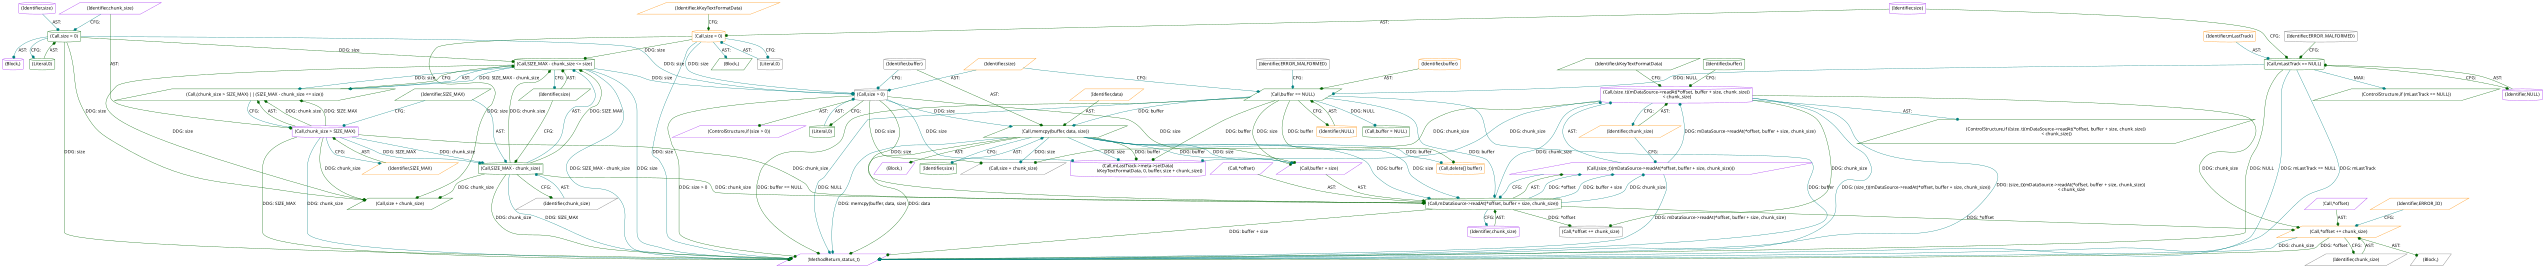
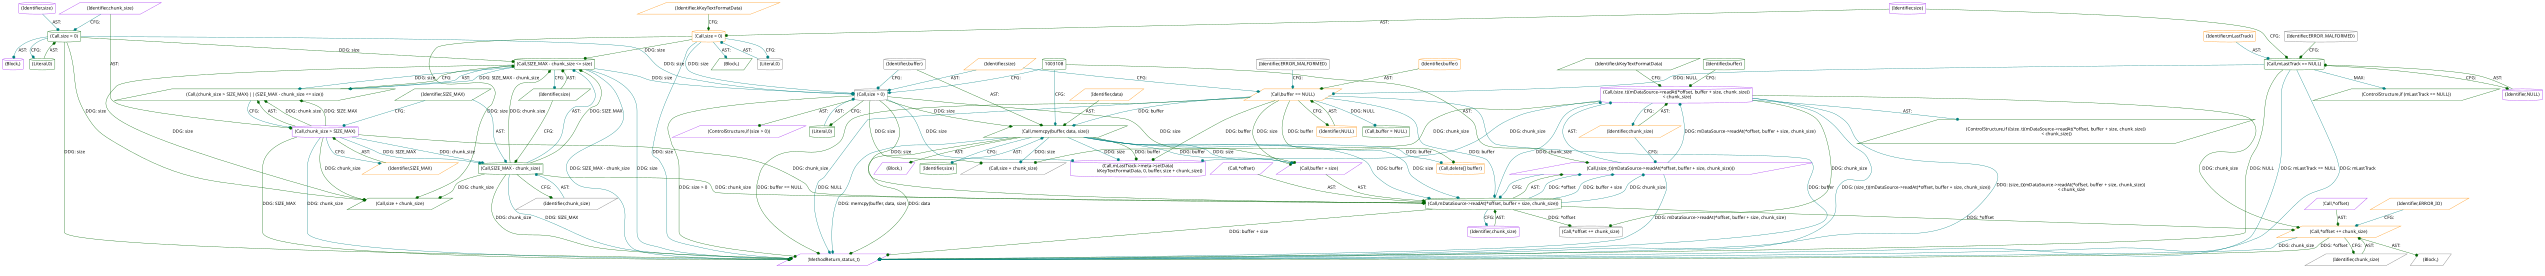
node "1003108": added
node "(Call,buffer == NULL)": color darkgreen -> darkorange
edge "(Call,size > 0)" -> "(Call,memcpy(buffer, data, size))": color teal -> darkgreen
